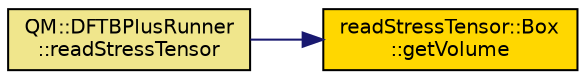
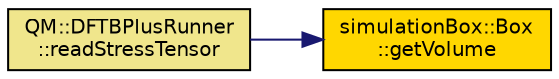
node "readStressTensor::Box ::getVolume": label "readStressTensor::Box ::getVolume" -> "simulationBox::Box ::getVolume"
